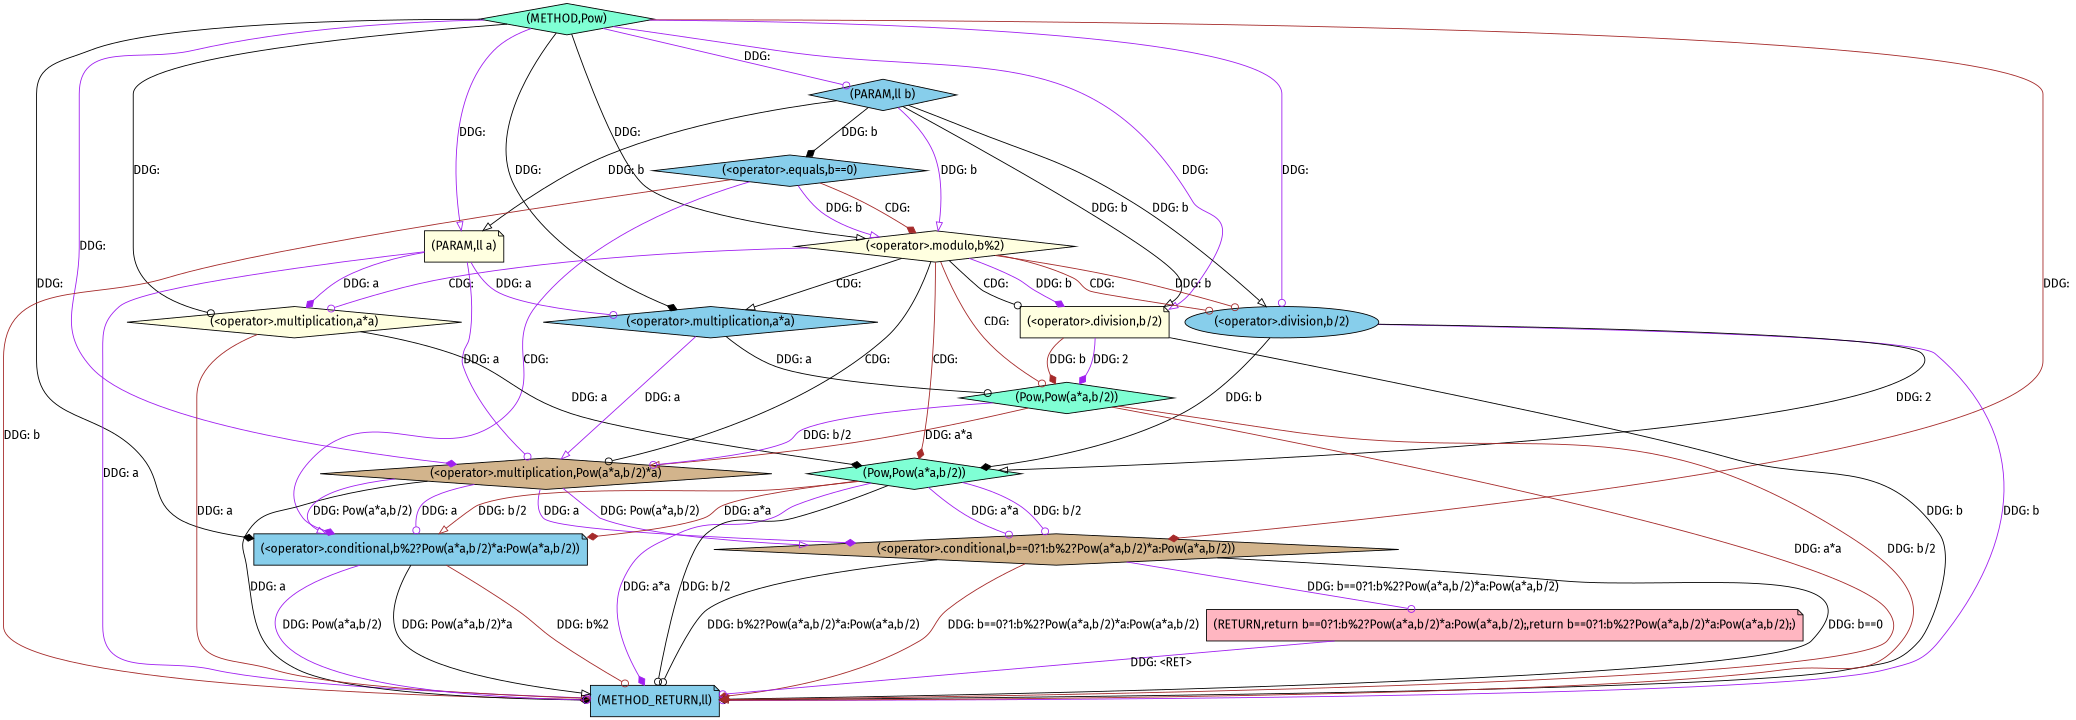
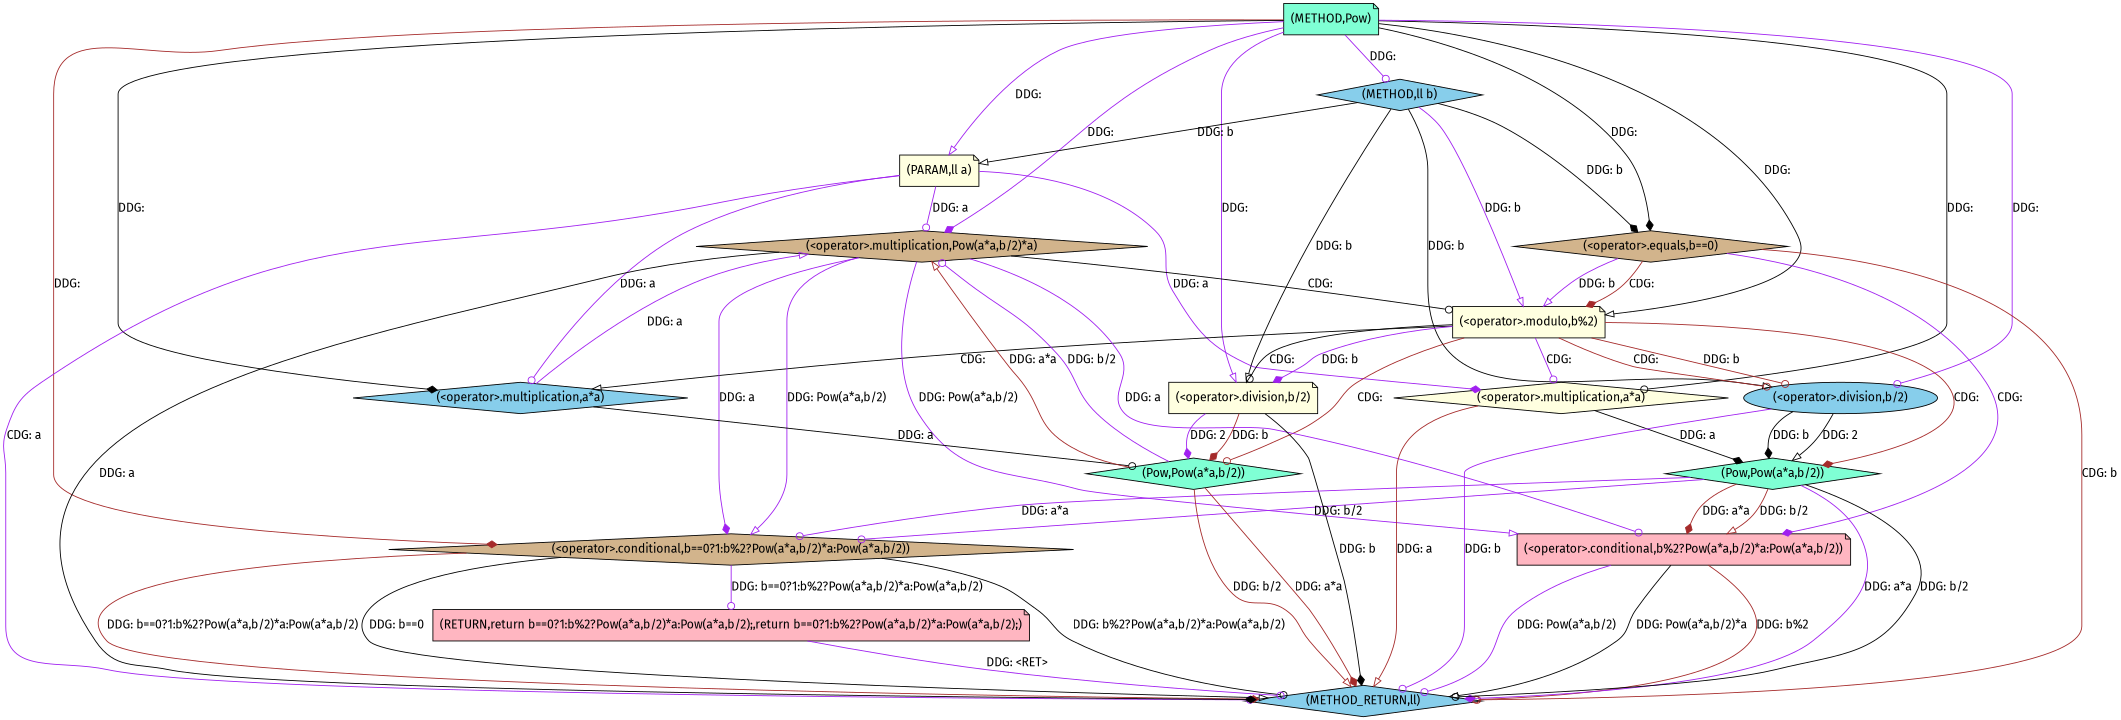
node "(METHOD,Pow)": shape diamond -> note
node "(PARAM,ll b)": label "(PARAM,ll b)" -> "(METHOD,ll b)"
edge "(METHOD,Pow)" -> "(<operator>.conditional,b%2?Pow(a*a,b/2)*a:Pow(a*a,b/2))": now "(METHOD,Pow)" -> "(<operator>.equals,b==0)"
node "(<operator>.equals,b==0)": fillcolor skyblue -> tan
node "(<operator>.modulo,b%2)": shape diamond -> note
edge "(<operator>.modulo,b%2)" -> "(<operator>.multiplication,Pow(a*a,b/2)*a)": reversed
edge "(<operator>.equals,b==0)" -> "(METHOD_RETURN,ll)": label "DDG: b" -> "CDG: b"
edge "(PARAM,ll a)" -> "(METHOD_RETURN,ll)": label "DDG: a" -> "CDG: a"
node "(<operator>.conditional,b%2?Pow(a*a,b/2)*a:Pow(a*a,b/2))": fillcolor skyblue -> lightpink
node "(METHOD_RETURN,ll)": shape note -> diamond
